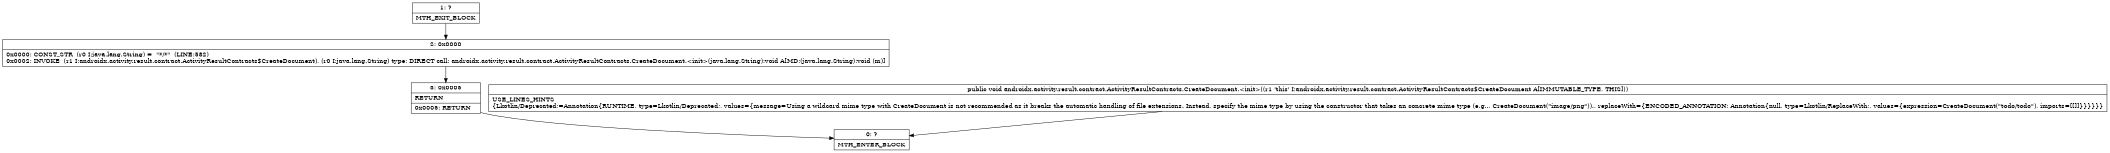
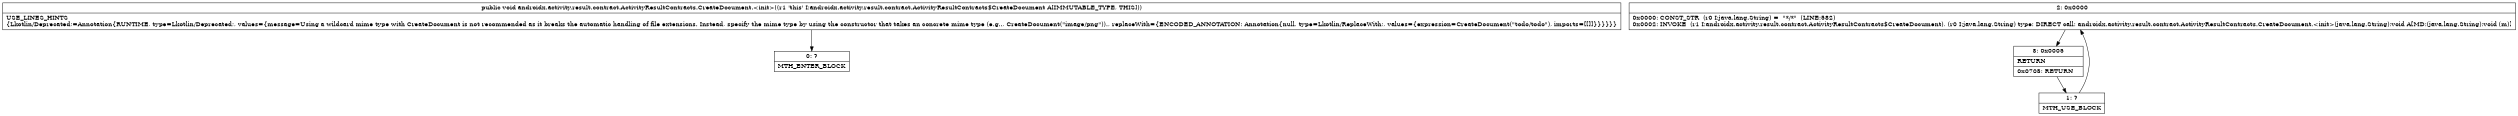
node "1: ?": text "MTH_EXIT_BLOCK" -> "MTH_USE_BLOCK"
node "3: 0x0005": text "0x0005: RETURN" -> "0x0705: RETURN"
edge "3: 0x0005" -> "0: ?": now "3: 0x0005" -> "1: ?"
